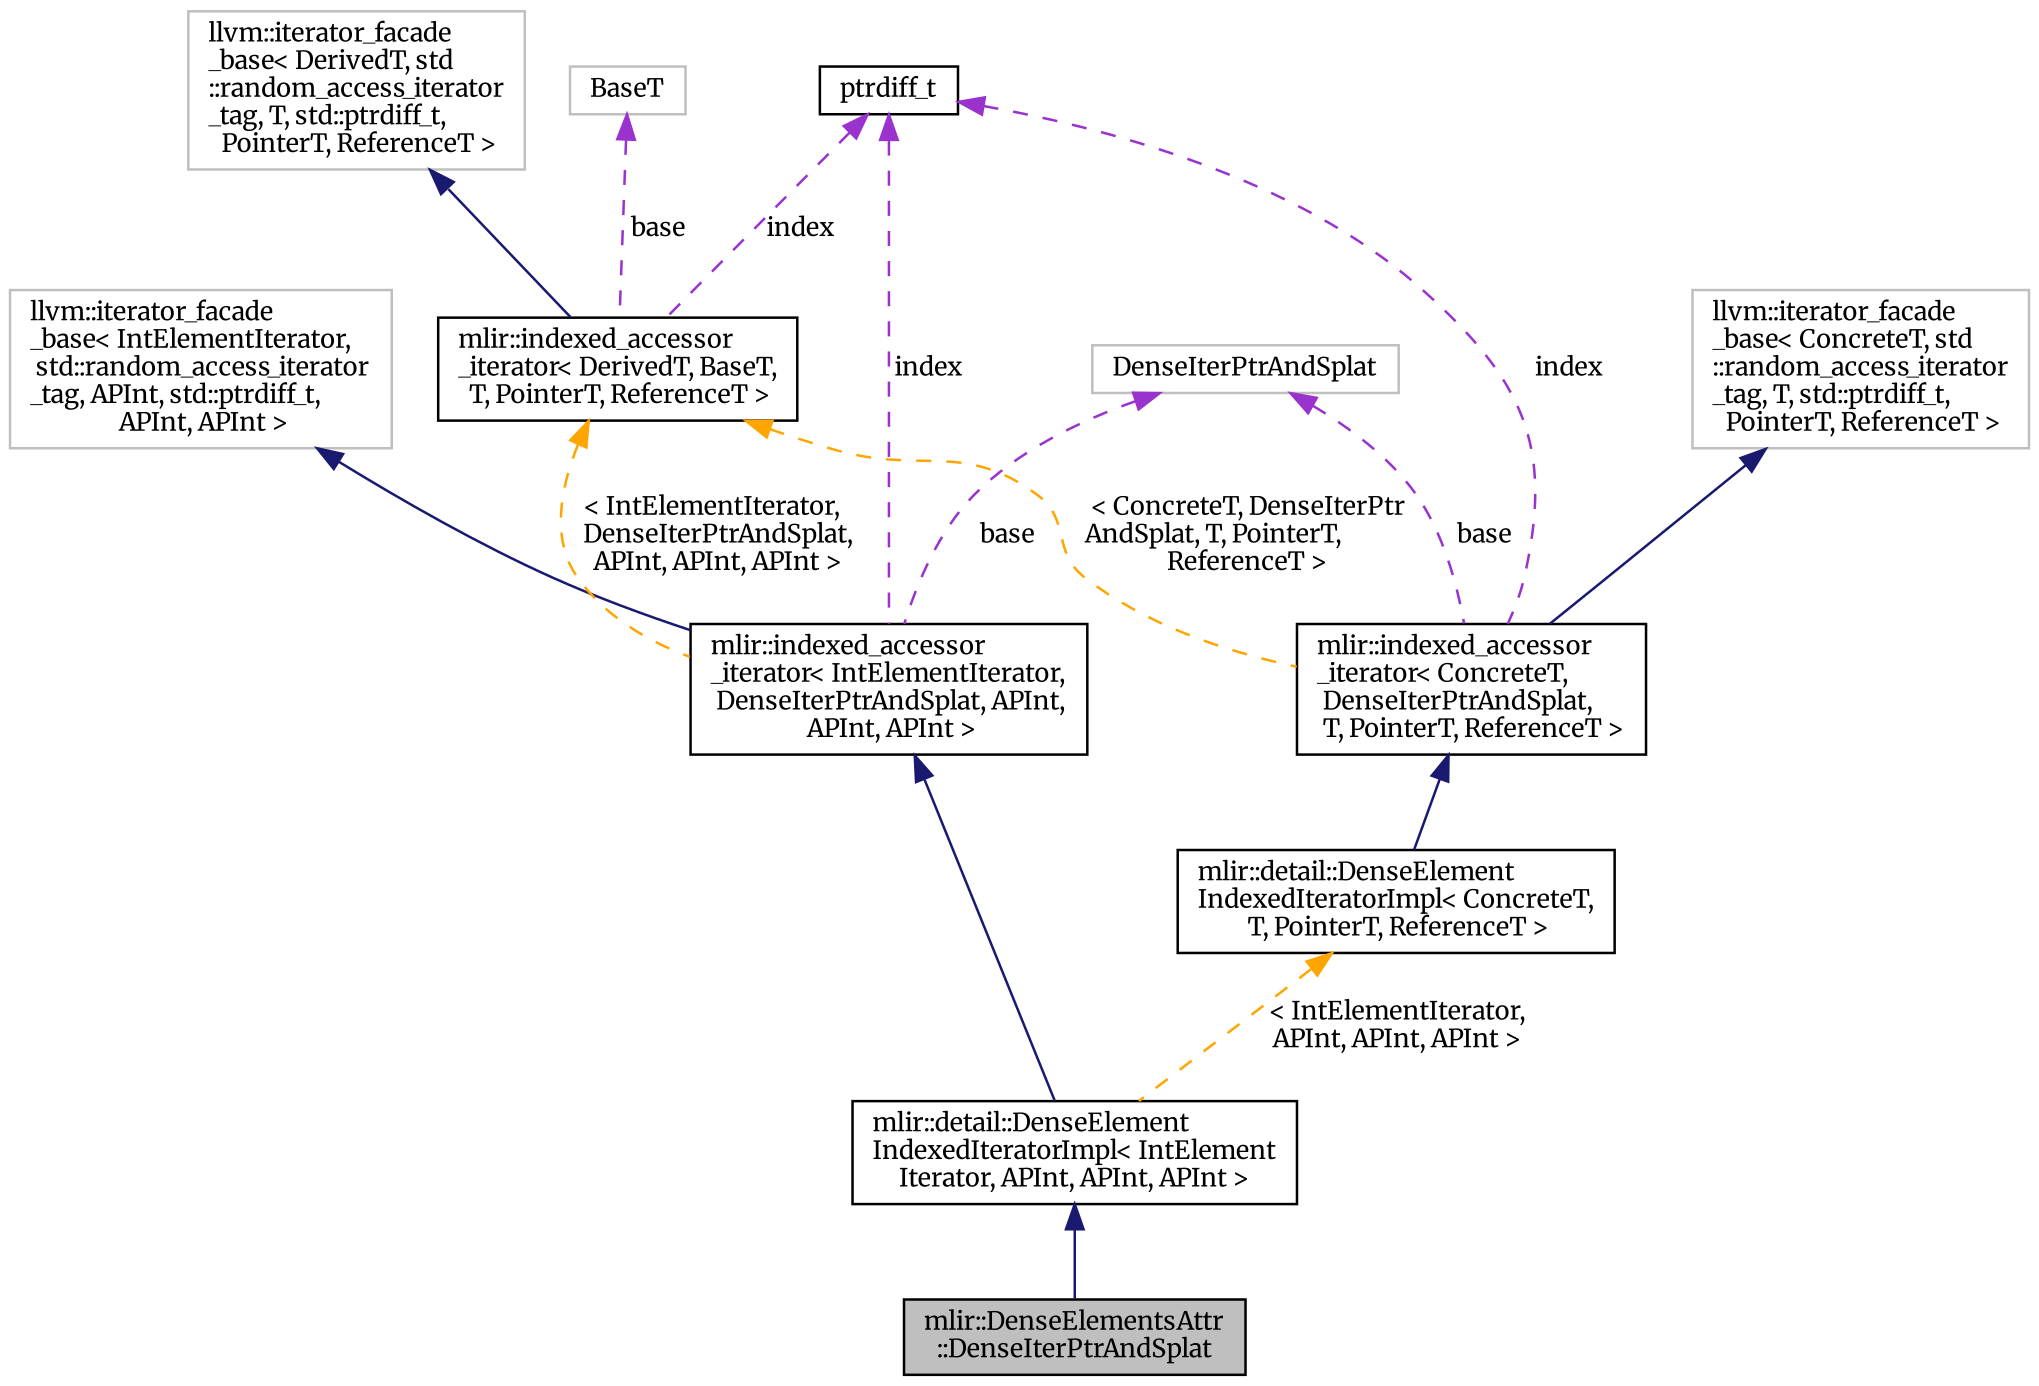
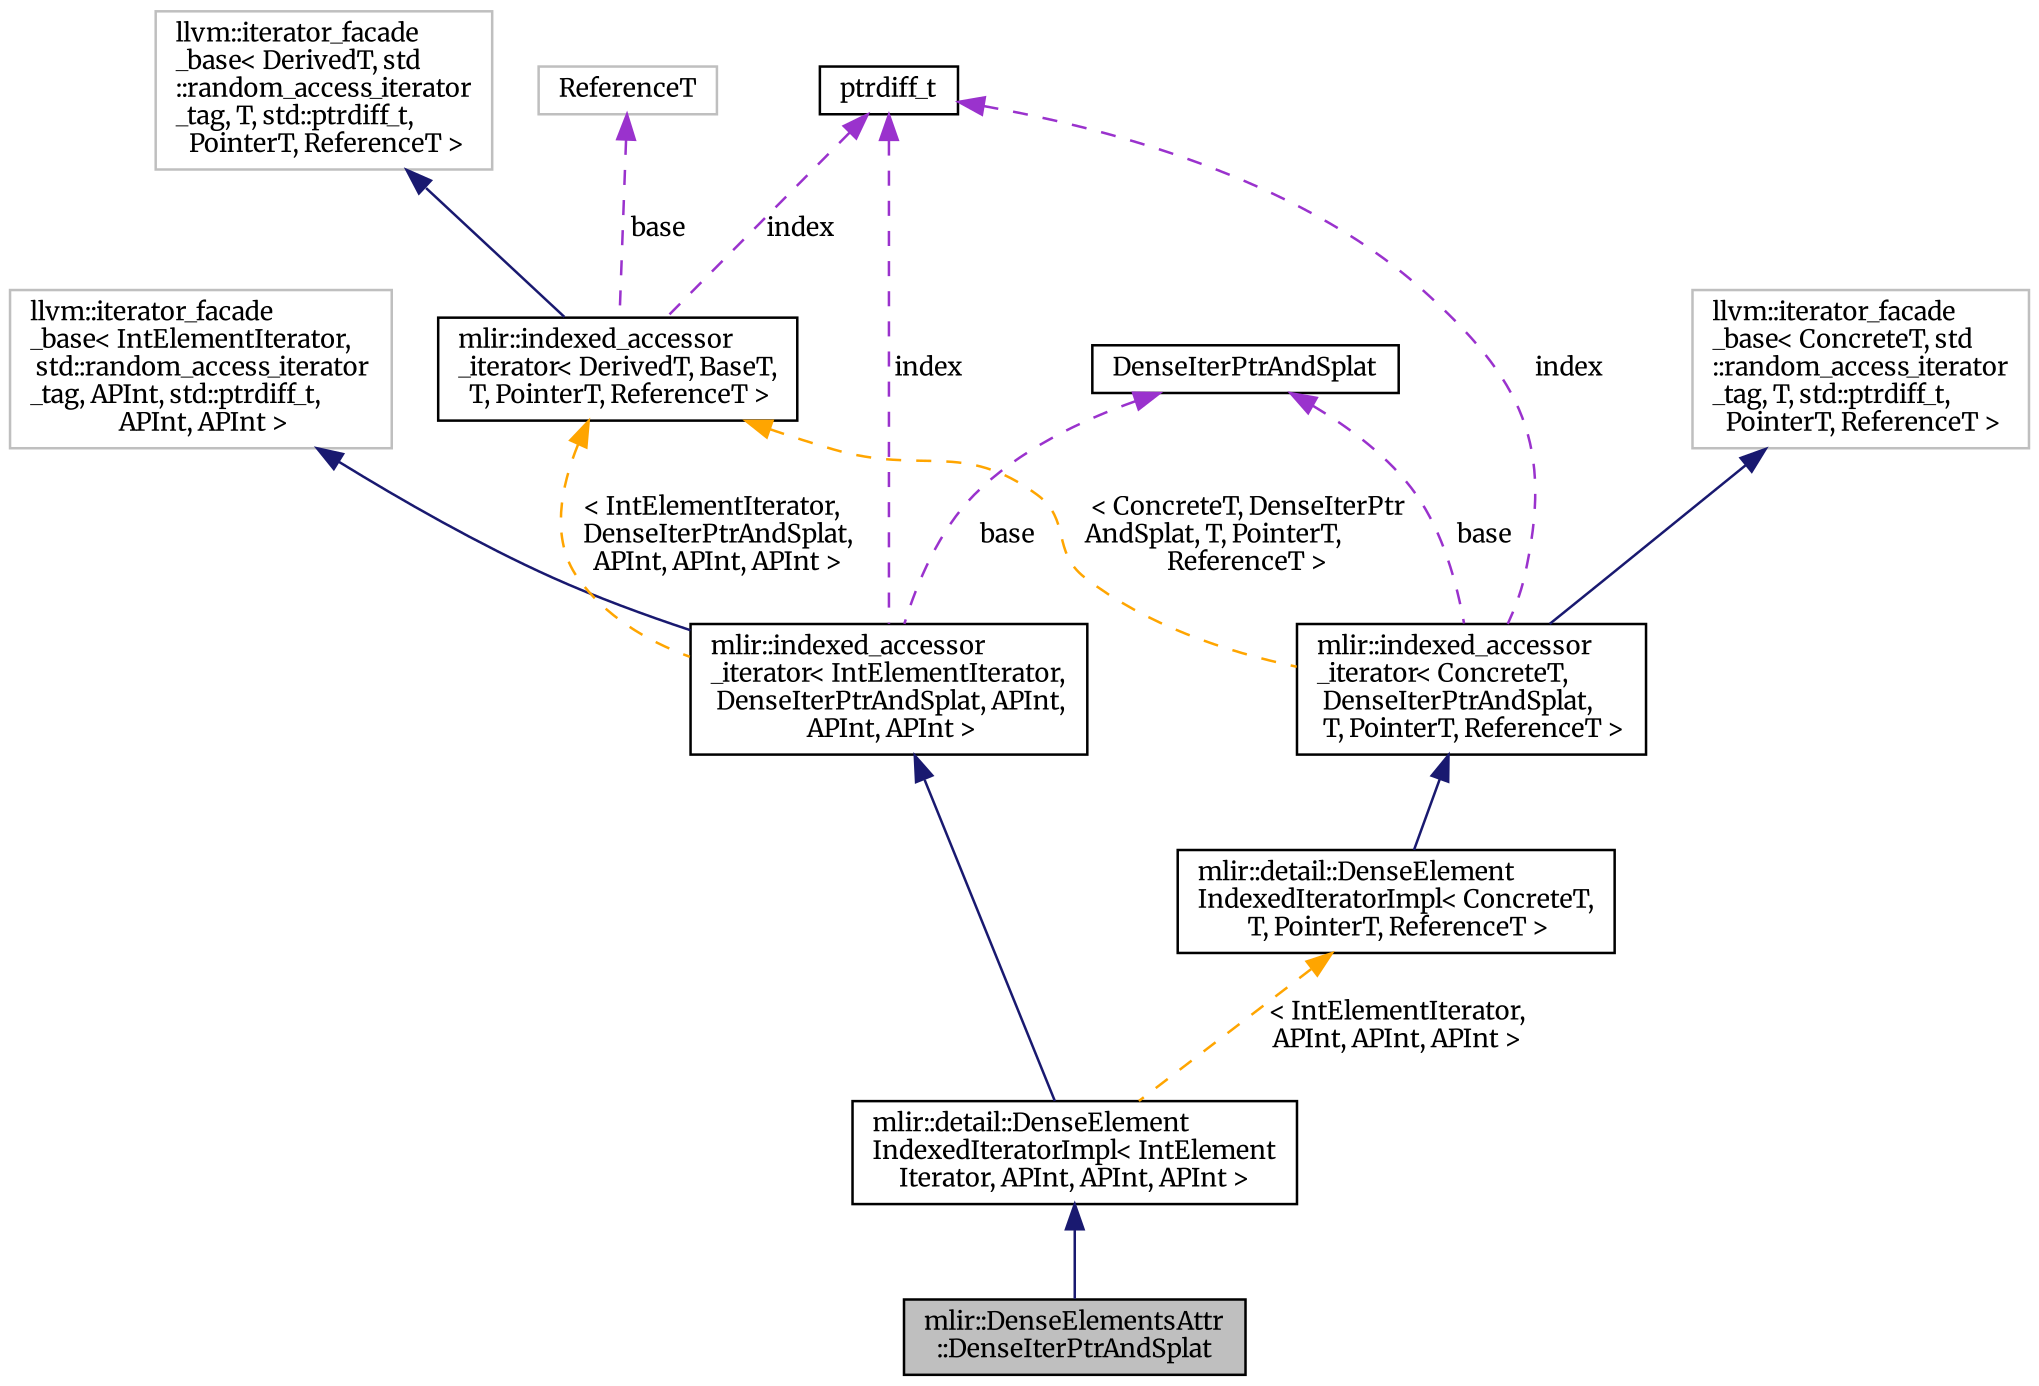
node "BaseT": label "BaseT" -> "ReferenceT"
node "DenseIterPtrAndSplat": color grey75 -> black
